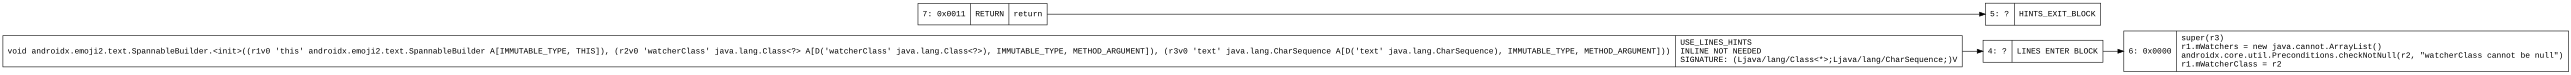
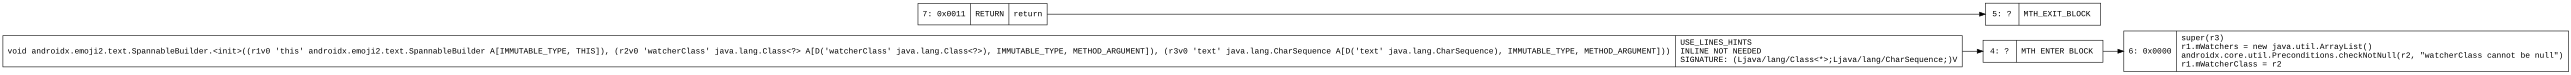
node "5: ?": text "HINTS_EXIT_BLOCK" -> "MTH_EXIT_BLOCK"
node "6: 0x0000": text "r1.mWatchers = new java.cannot.ArrayList()" -> "r1.mWatchers = new java.util.ArrayList()"
node "4: ?": text "LINES_ENTER_BLOCK" -> "MTH_ENTER_BLOCK"
